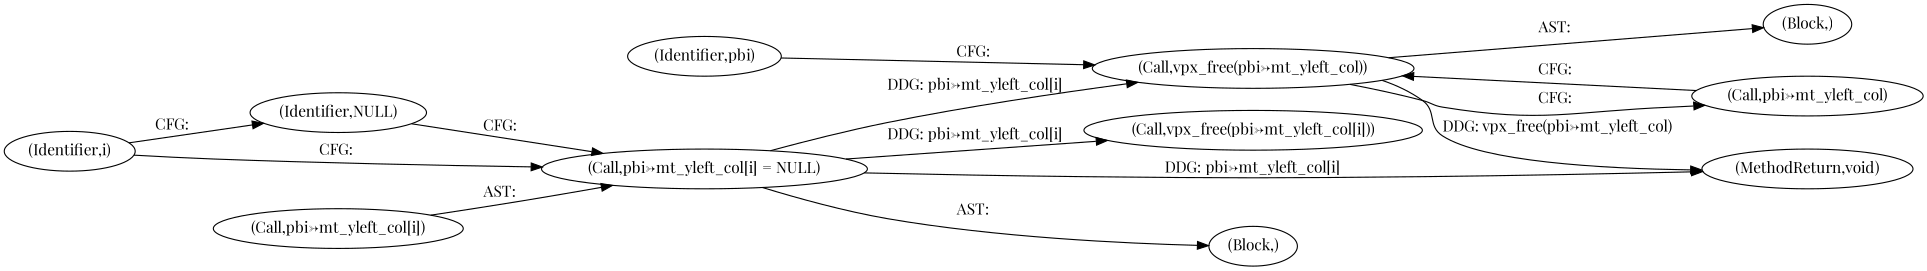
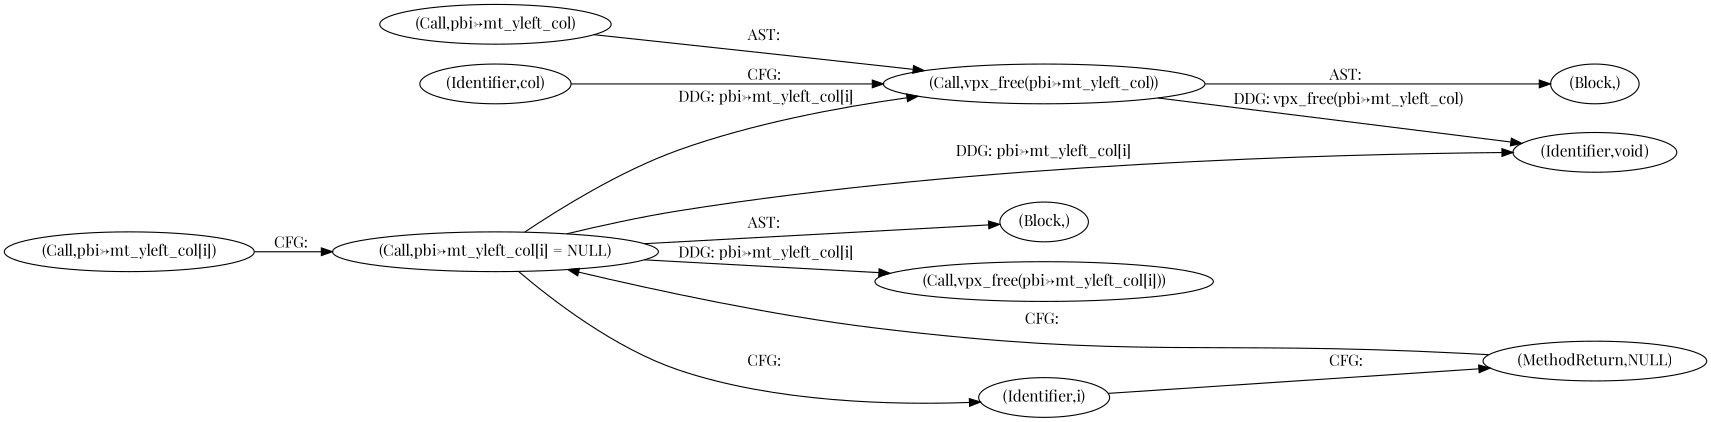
node "(Identifier,pbi)": label "(Identifier,pbi)" -> "(Identifier,col)"
edge "(Call,pbi->mt_yleft_col)" -> "(Call,vpx_free(pbi->mt_yleft_col))": label "CFG: " -> "AST: "
node "(Identifier,NULL)": label "(Identifier,NULL)" -> "(MethodReturn,NULL)"
edge "(Call,vpx_free(pbi->mt_yleft_col))" -> "(Call,pbi->mt_yleft_col)": removed, label "CFG:"
edge "(Identifier,i)" -> "(Call,pbi->mt_yleft_col[i] = NULL)": reversed
node "(MethodReturn,void)": label "(MethodReturn,void)" -> "(Identifier,void)"
edge "(Call,pbi->mt_yleft_col[i])" -> "(Call,pbi->mt_yleft_col[i] = NULL)": label "AST: " -> "CFG: "
